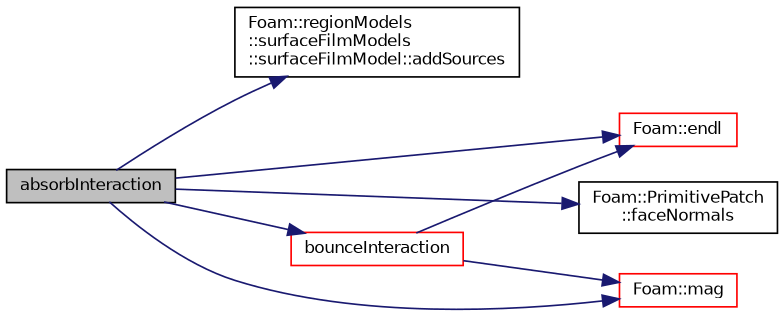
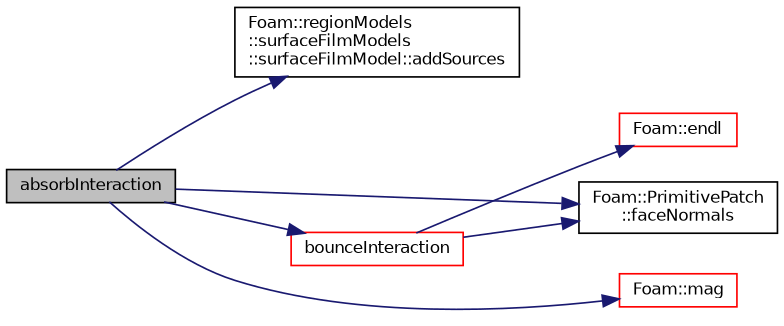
edge "absorbInteraction" -> "Foam::endl": removed
edge "bounceInteraction" -> "Foam::mag": now "bounceInteraction" -> "Foam::PrimitivePatch ::faceNormals"
